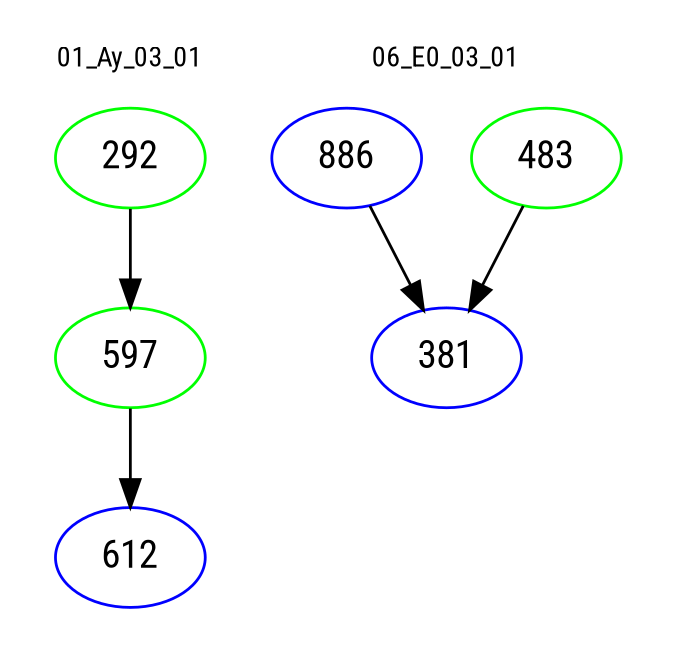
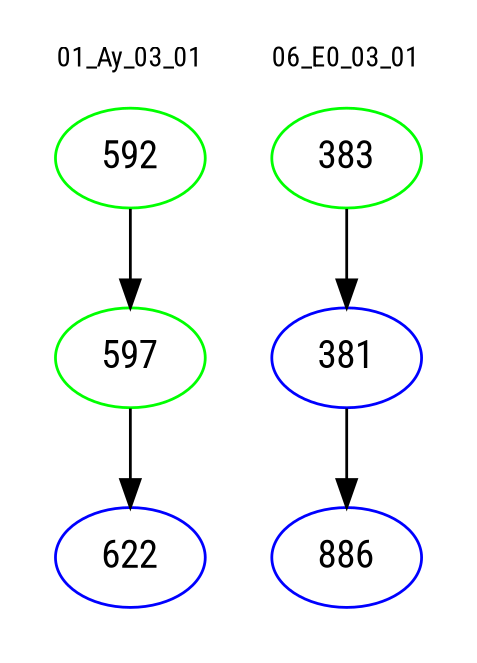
node "292": label "292" -> "592"
node "483": label "483" -> "383"
edge "886" -> "381": reversed
node "612": label "612" -> "622"
